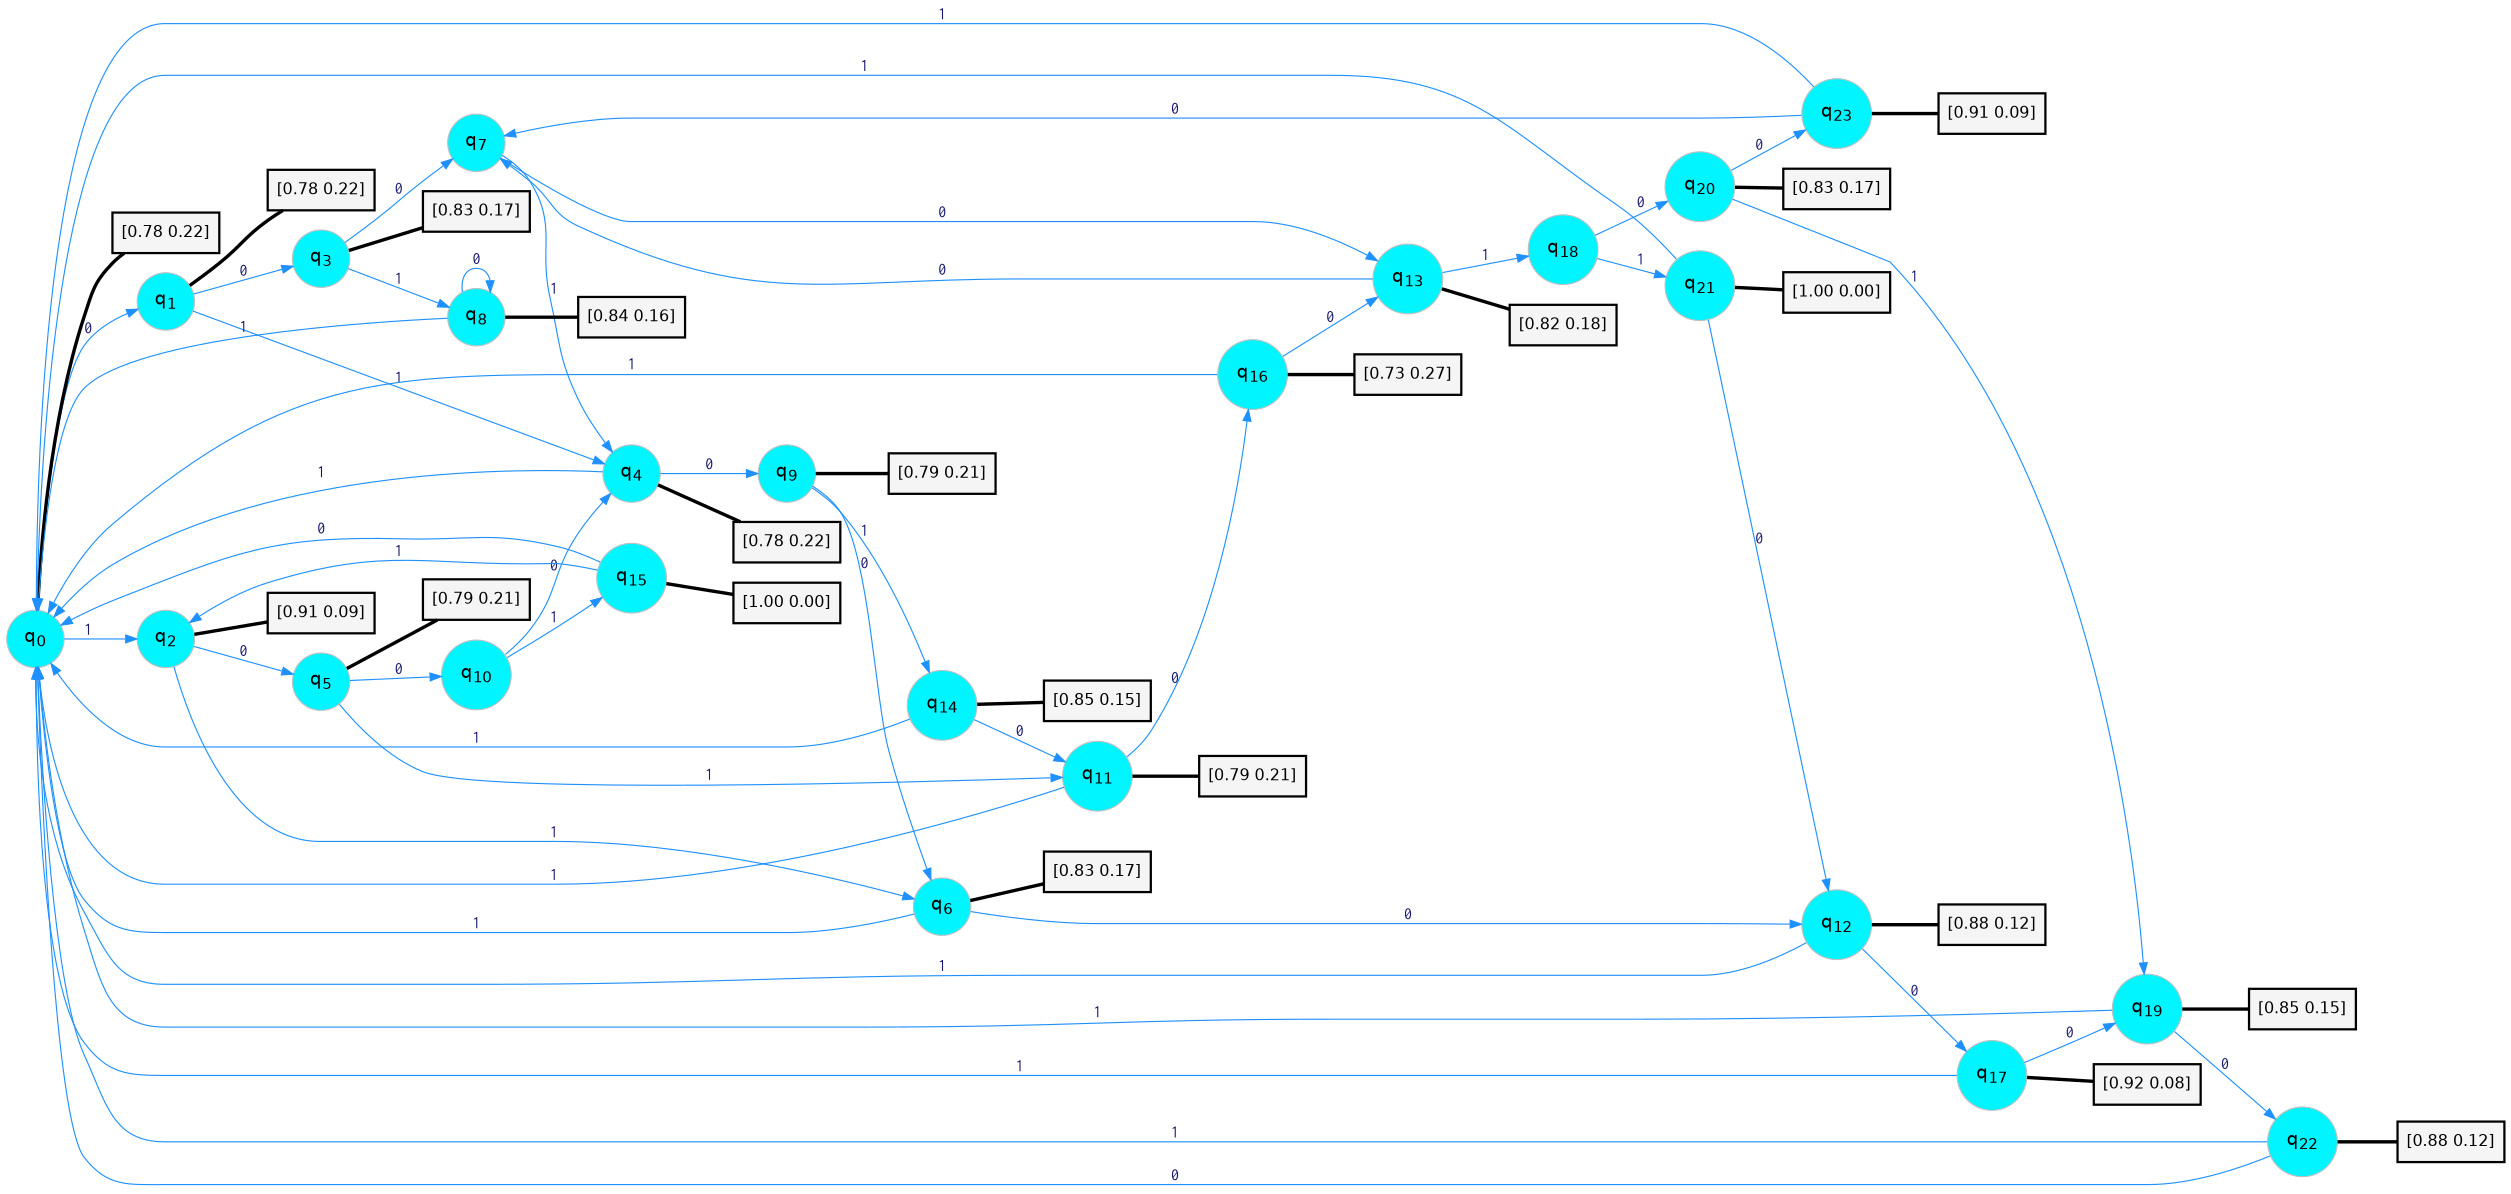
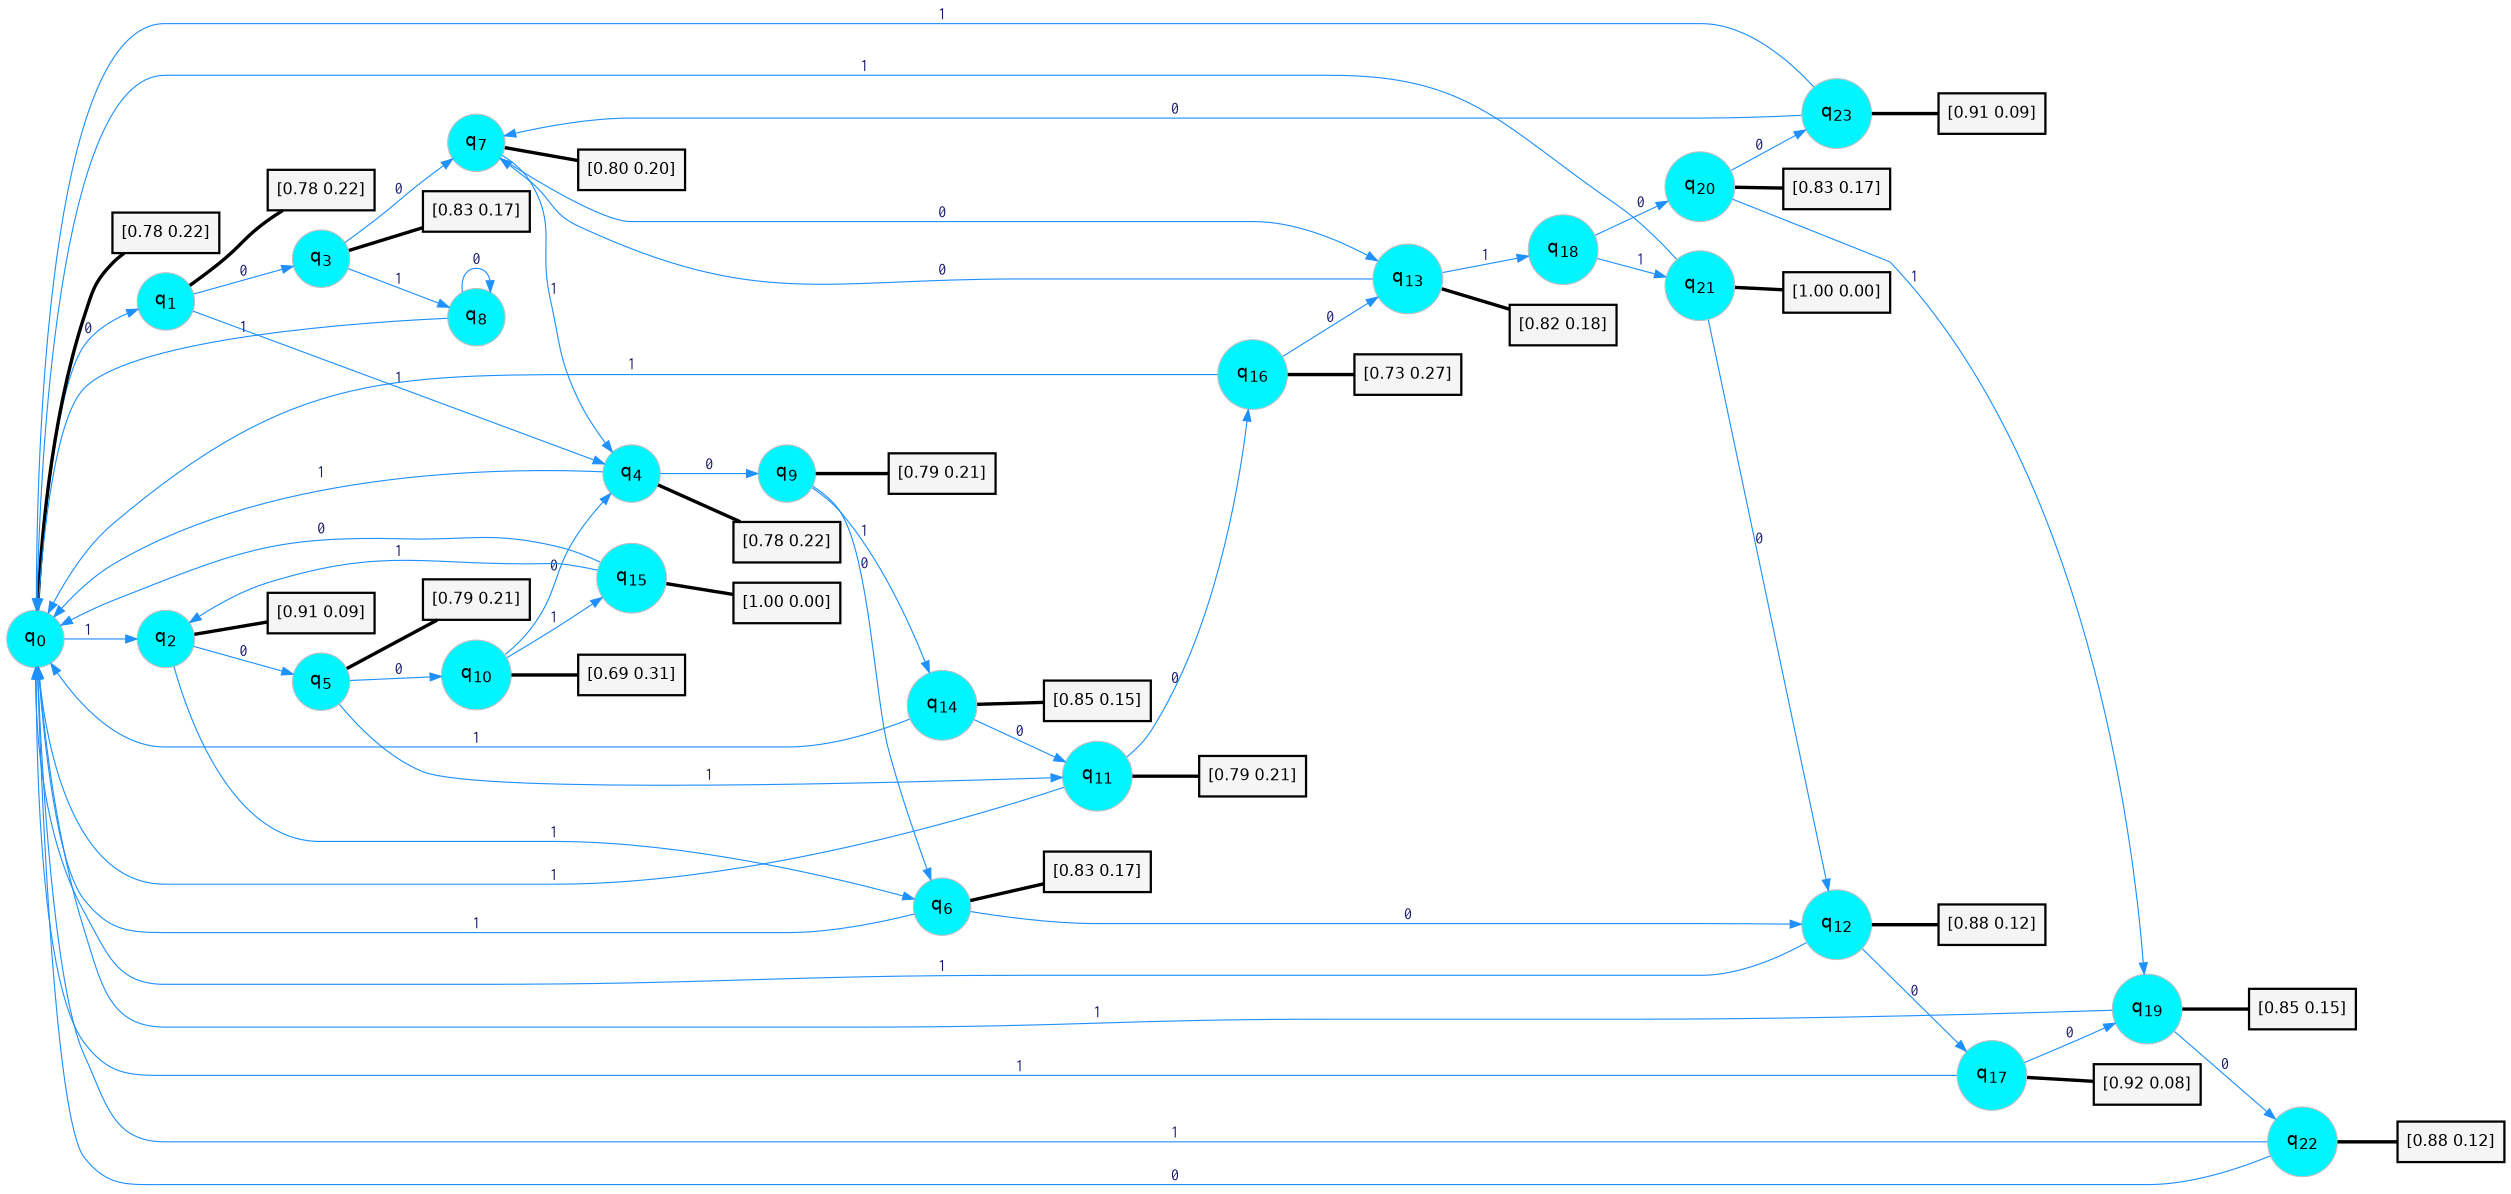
node "[0.80 0.20]": added
node "[0.84 0.16]": removed
node "[0.69 0.31]": added
